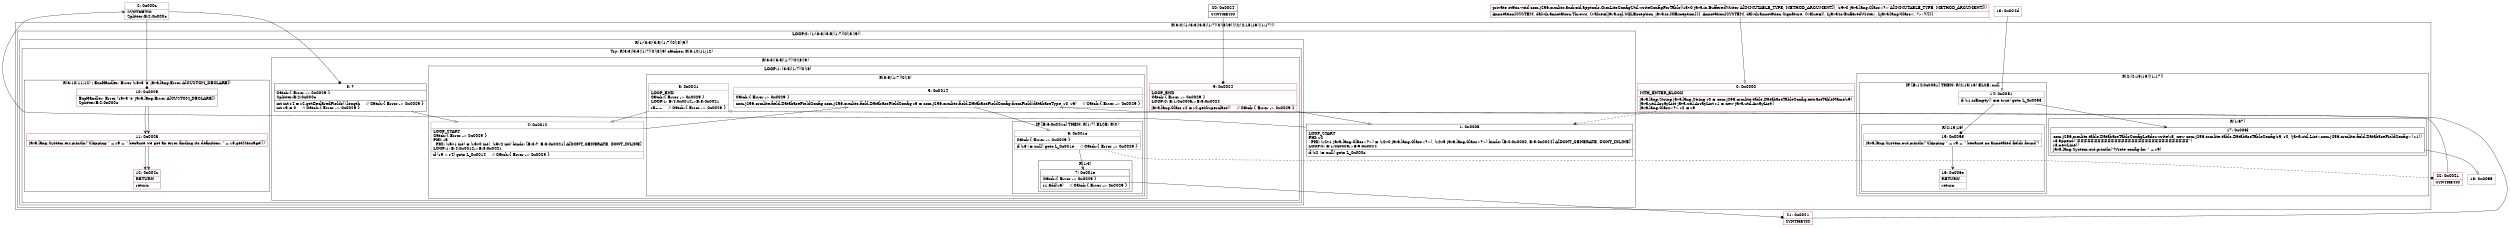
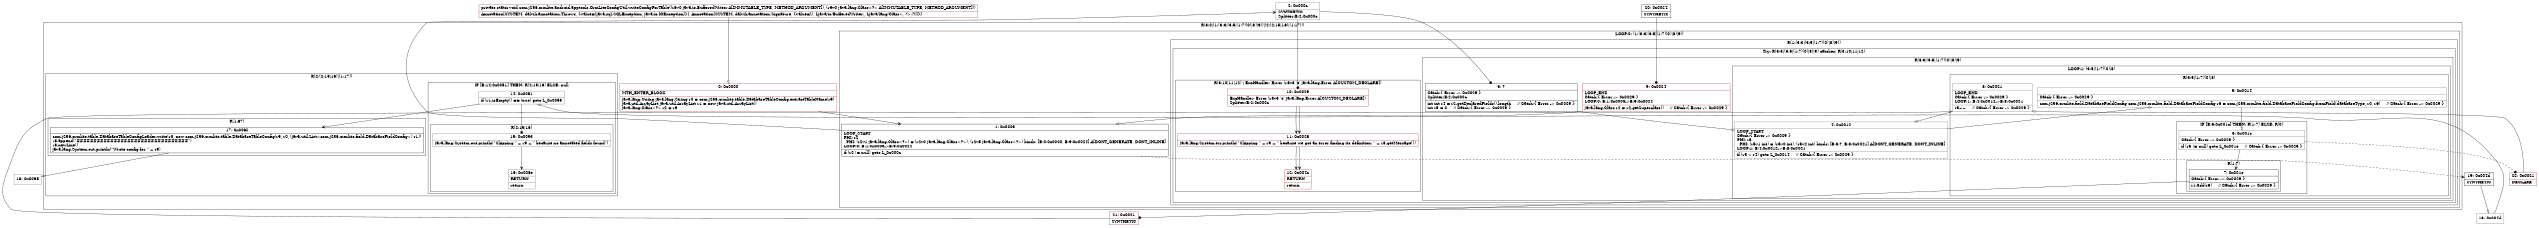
edge "0: 0x0000" -> "1: 0x000a": style dashed -> solid
edge "21: 0x0021" -> "5: 0x0014": now "21: 0x0021" -> "8: 0x0021"
cluster "R(1:3)": label "R(1:3)" -> "R(1:7)"
node "19: 0x004d": added
node "22: 0x0021": text "SYNTHETIC" -> "DECLARE"
